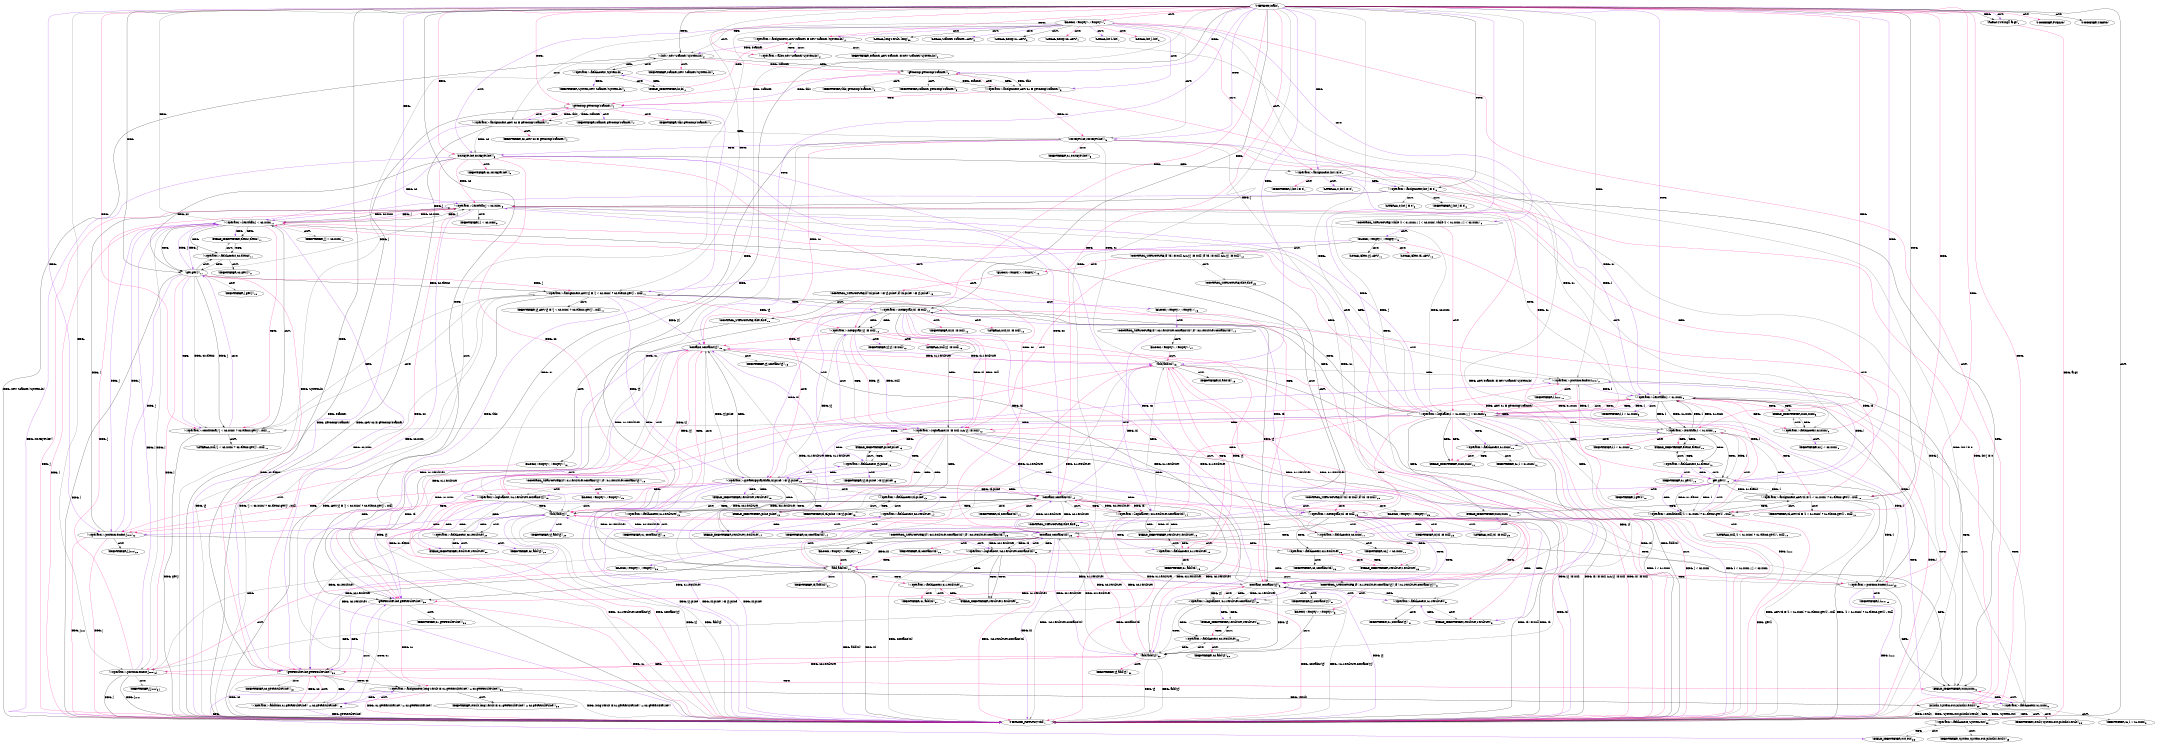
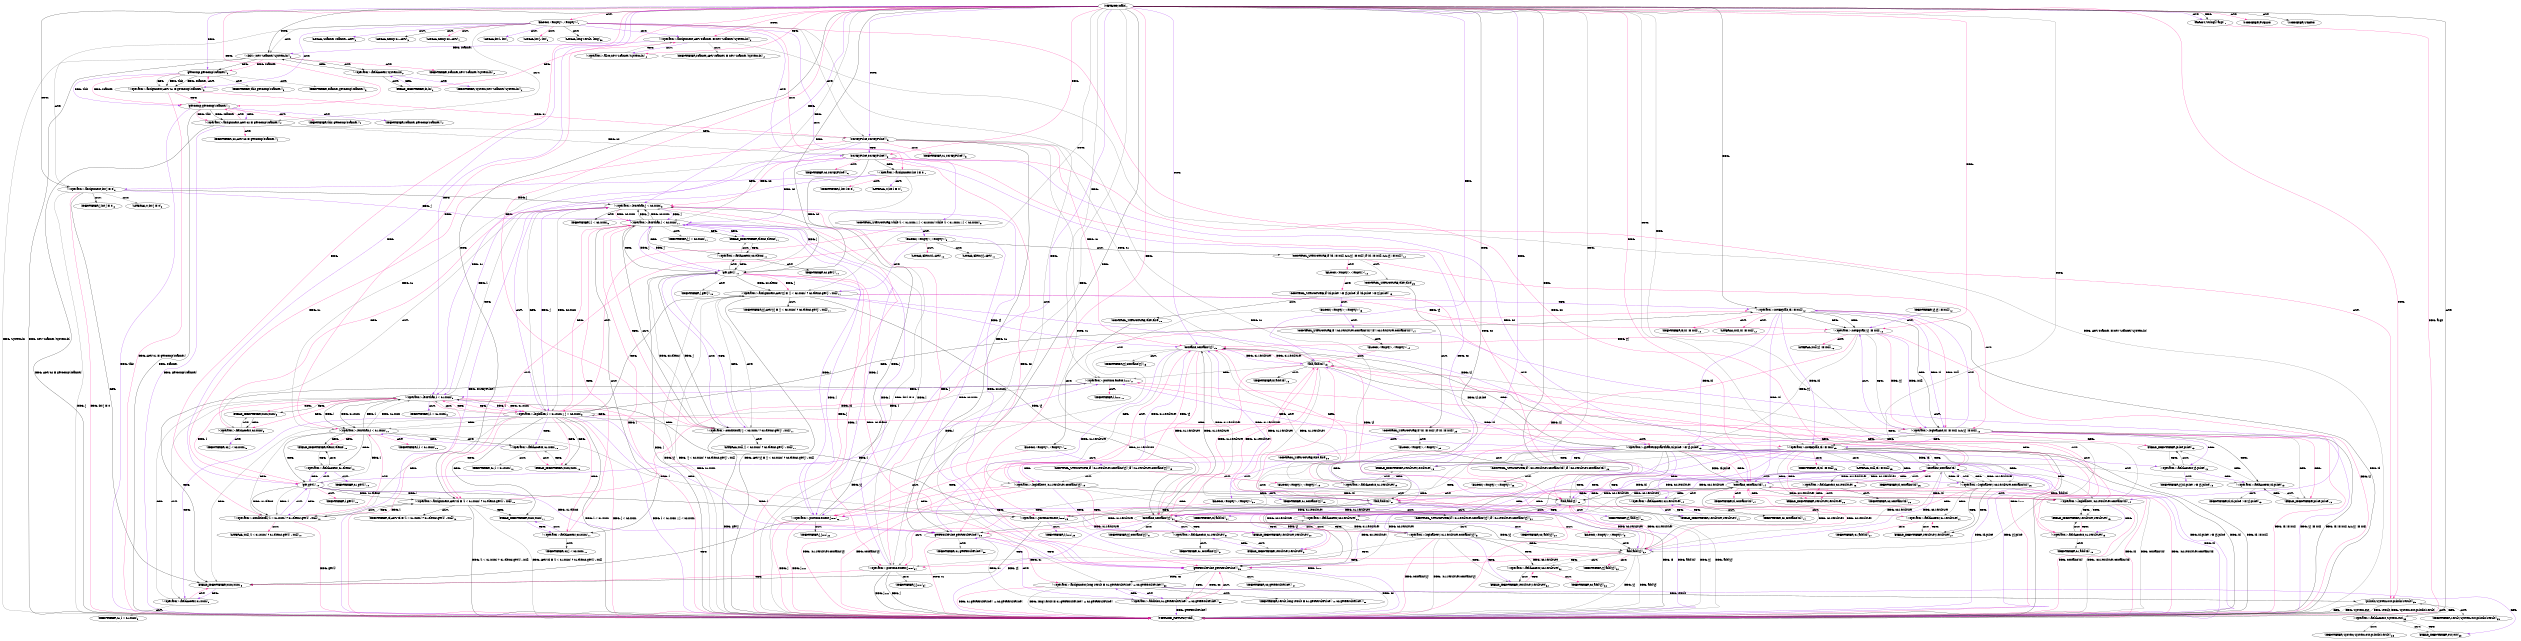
edge "(METHOD,main)" -> "(<operator>.assignment,int i = 0)": removed, label "DDG:"
edge "(<operator>.fieldAccess,System.in)" -> "(IDENTIFIER,System,new Scanner(System.in))": label "DDG: " -> "AST: "
edge "(<operator>.notEquals,yj != null)" -> "(IDENTIFIER,yj,yj != null)": reversed
edge "(<operator>.fieldAccess,yj.price)" -> "(<operator>.greaterEqualsThan,xi.price >= yj.price)": now "(<operator>.fieldAccess,yj.price)" -> "(<operator>.fieldAccess,xi.price)"
